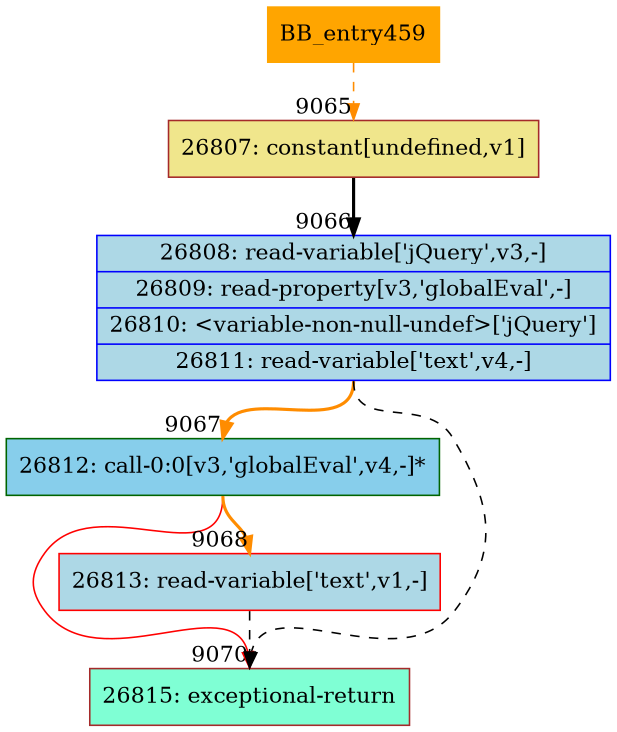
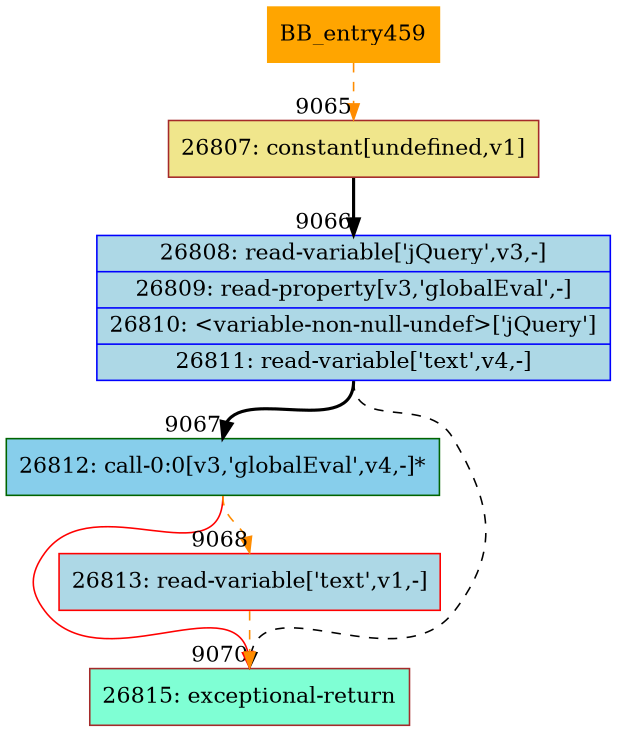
edge "26808: read-variable['jQuery',v3,-]" -> "26812: call-0:0[v3,'globalEval',v4,-]*": color darkorange -> black
edge "26812: call-0:0[v3,'globalEval',v4,-]*" -> "26813: read-variable['text',v1,-]": style bold -> dashed
edge "26813: read-variable['text',v1,-]" -> "26815: exceptional-return": color black -> darkorange
